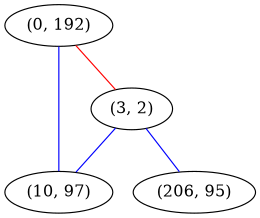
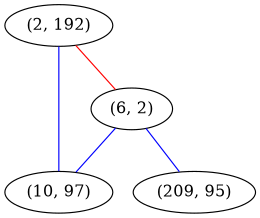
node "(0, 192)": label "(0, 192)" -> "(2, 192)"
node "(3, 2)": label "(3, 2)" -> "(6, 2)"
node "(206, 95)": label "(206, 95)" -> "(209, 95)"
